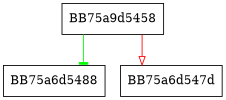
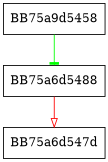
edge "BB75a9d5458" -> "BB75a6d547d": now "BB75a6d5488" -> "BB75a6d547d"
